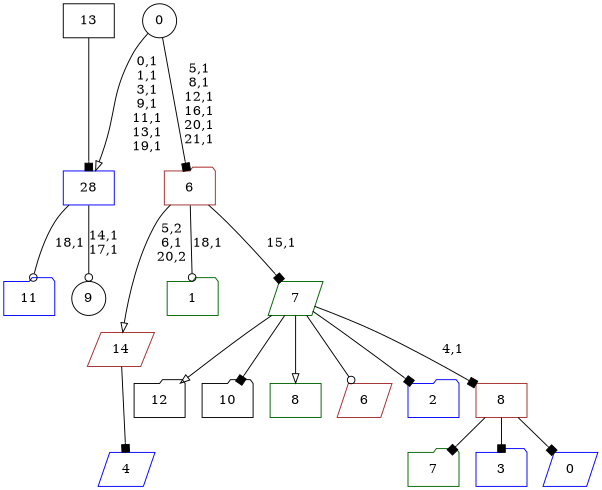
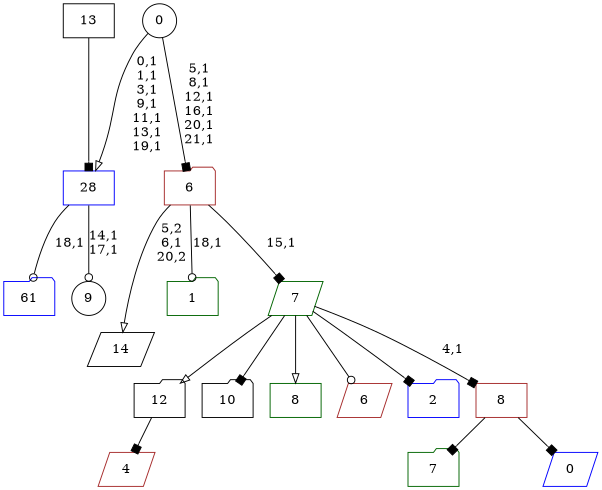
node "11": label "11" -> "61"
node "14": color brown -> black
edge "14" -> "4": now "12" -> "4"
node "4": color blue -> brown
node "3": removed
